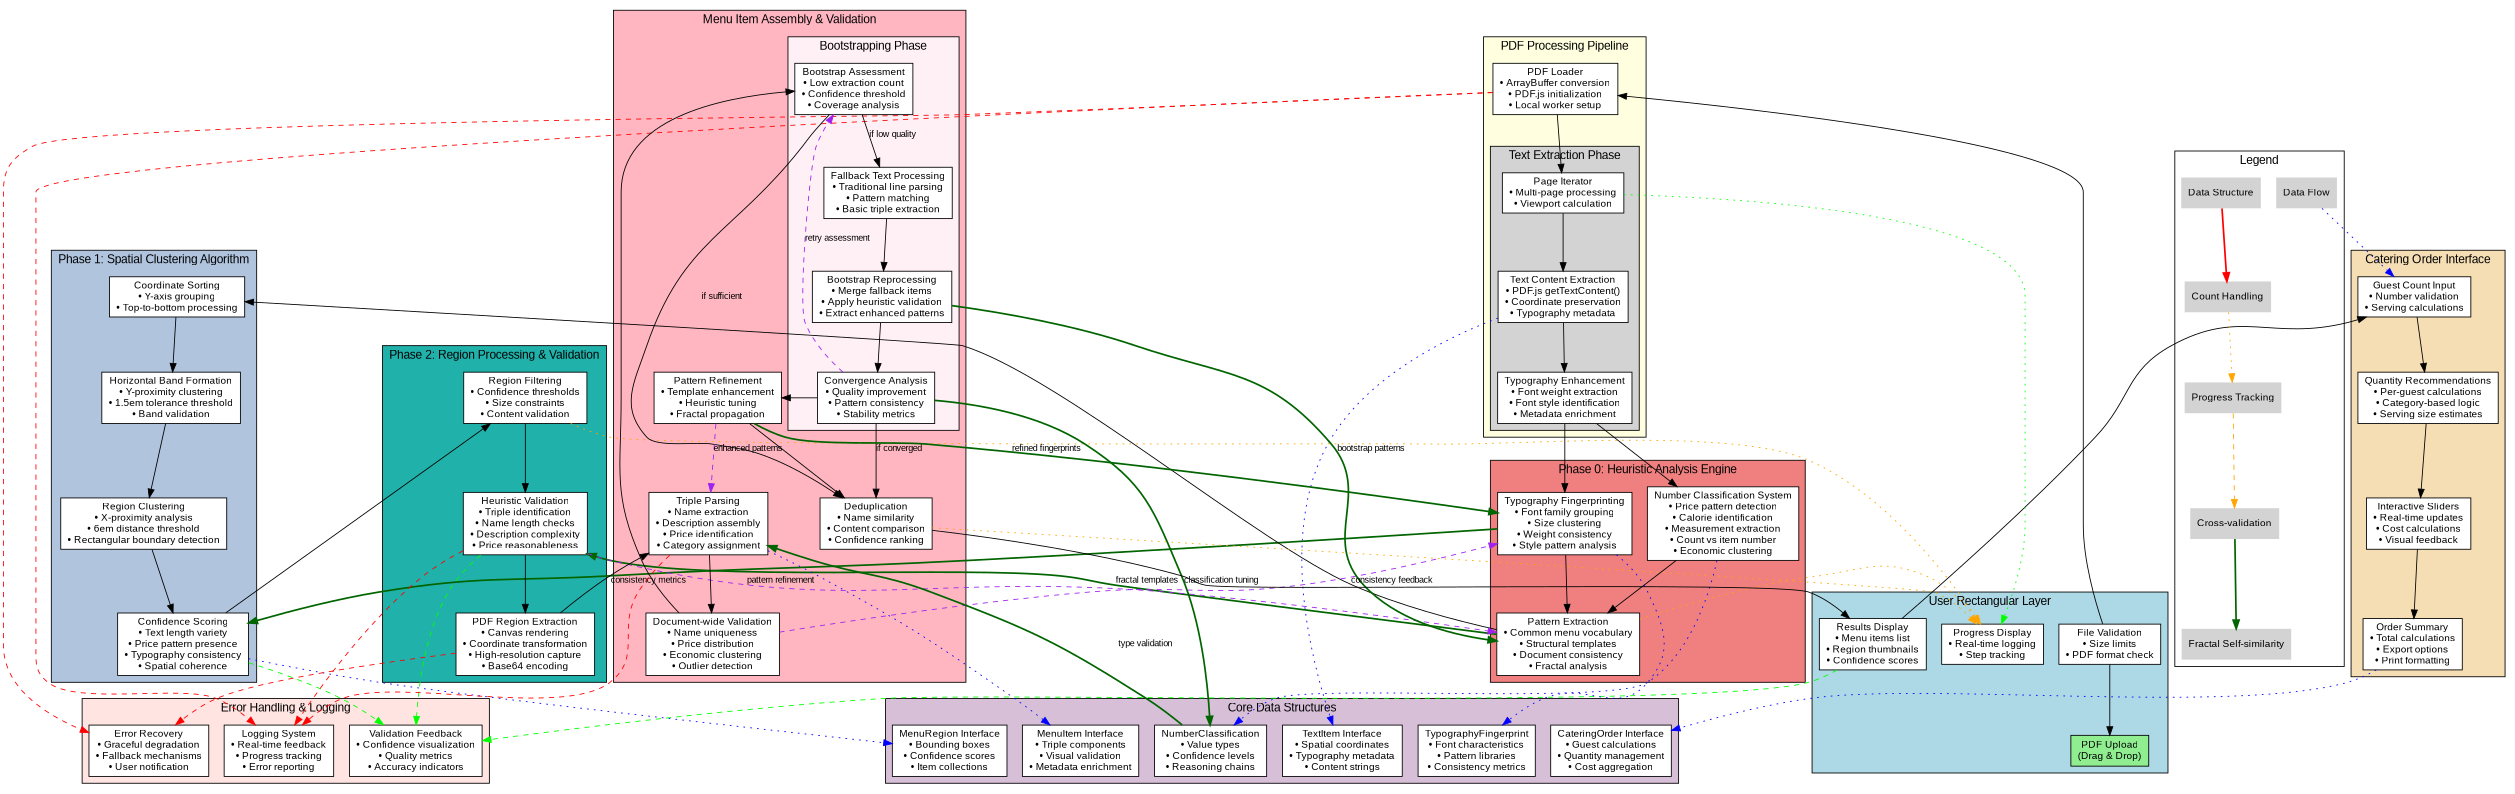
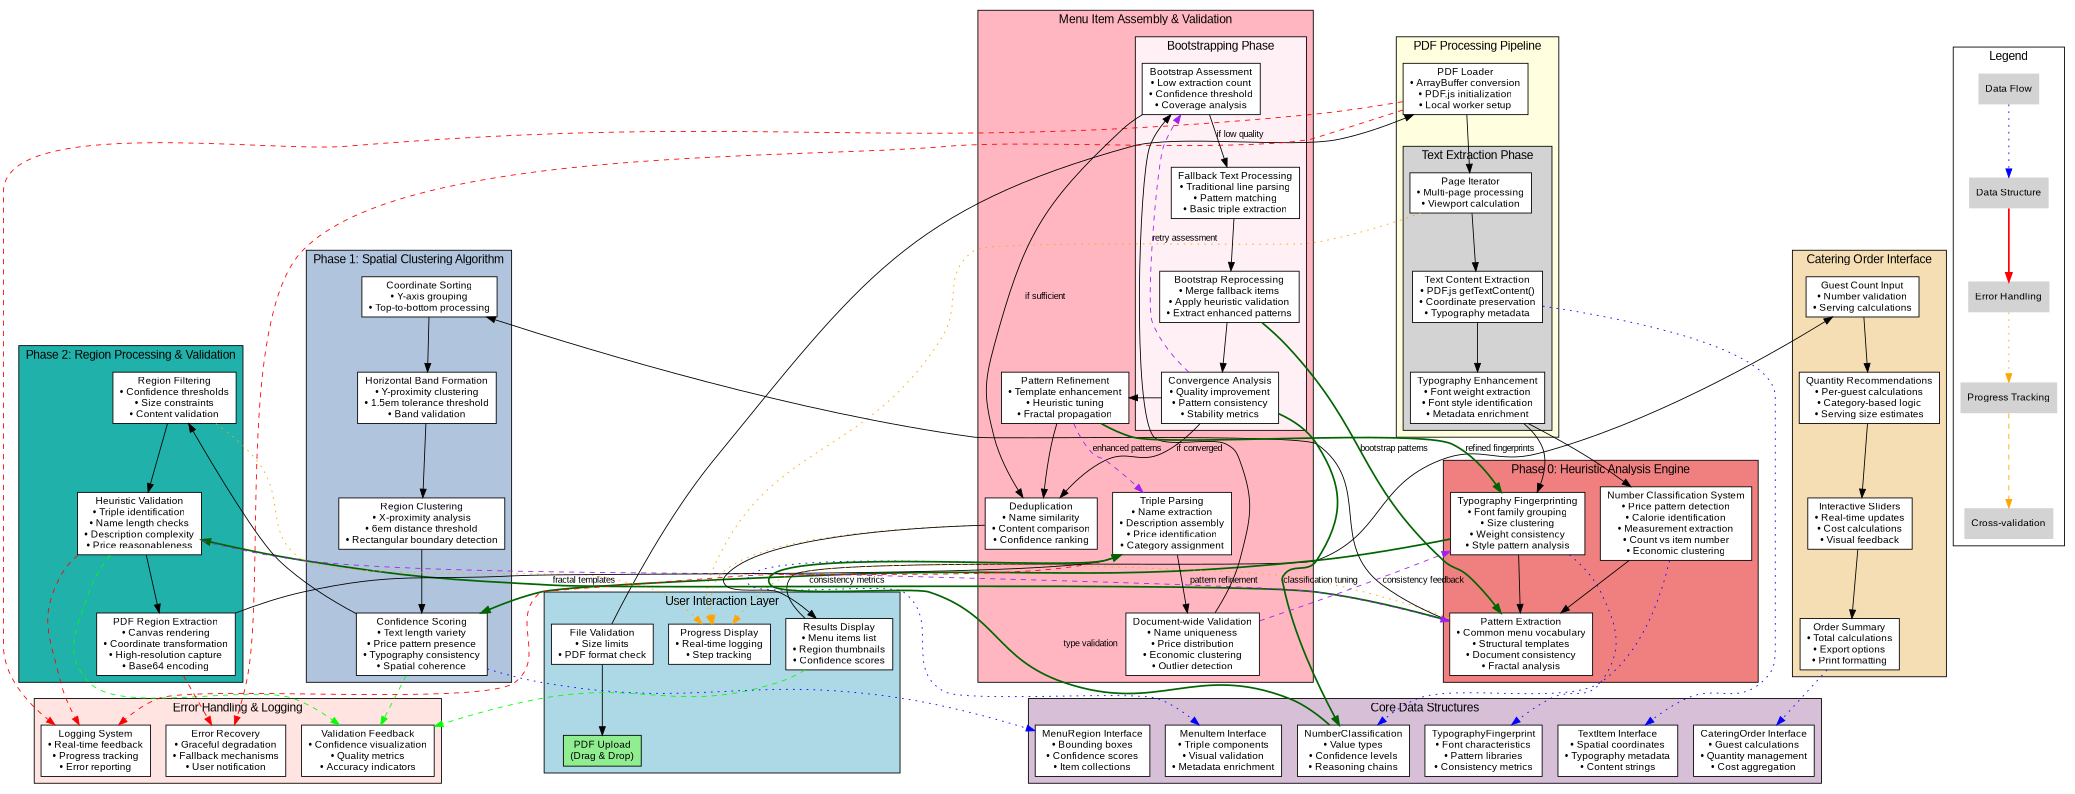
edge "Data Flow" -> "Guest Count Input • Number validation • Serving calculations": now "Data Flow" -> "Data Structure"
edge "Page Iterator • Multi-page processing • Viewport calculation" -> "Progress Display • Real-time logging • Step tracking": color green -> orange
node "Count Handling": label "Count Handling" -> "Error Handling"
cluster "User Rectangular Layer": label "User Rectangular Layer" -> "User Interaction Layer"
node "Fractal Self-similarity": removed
